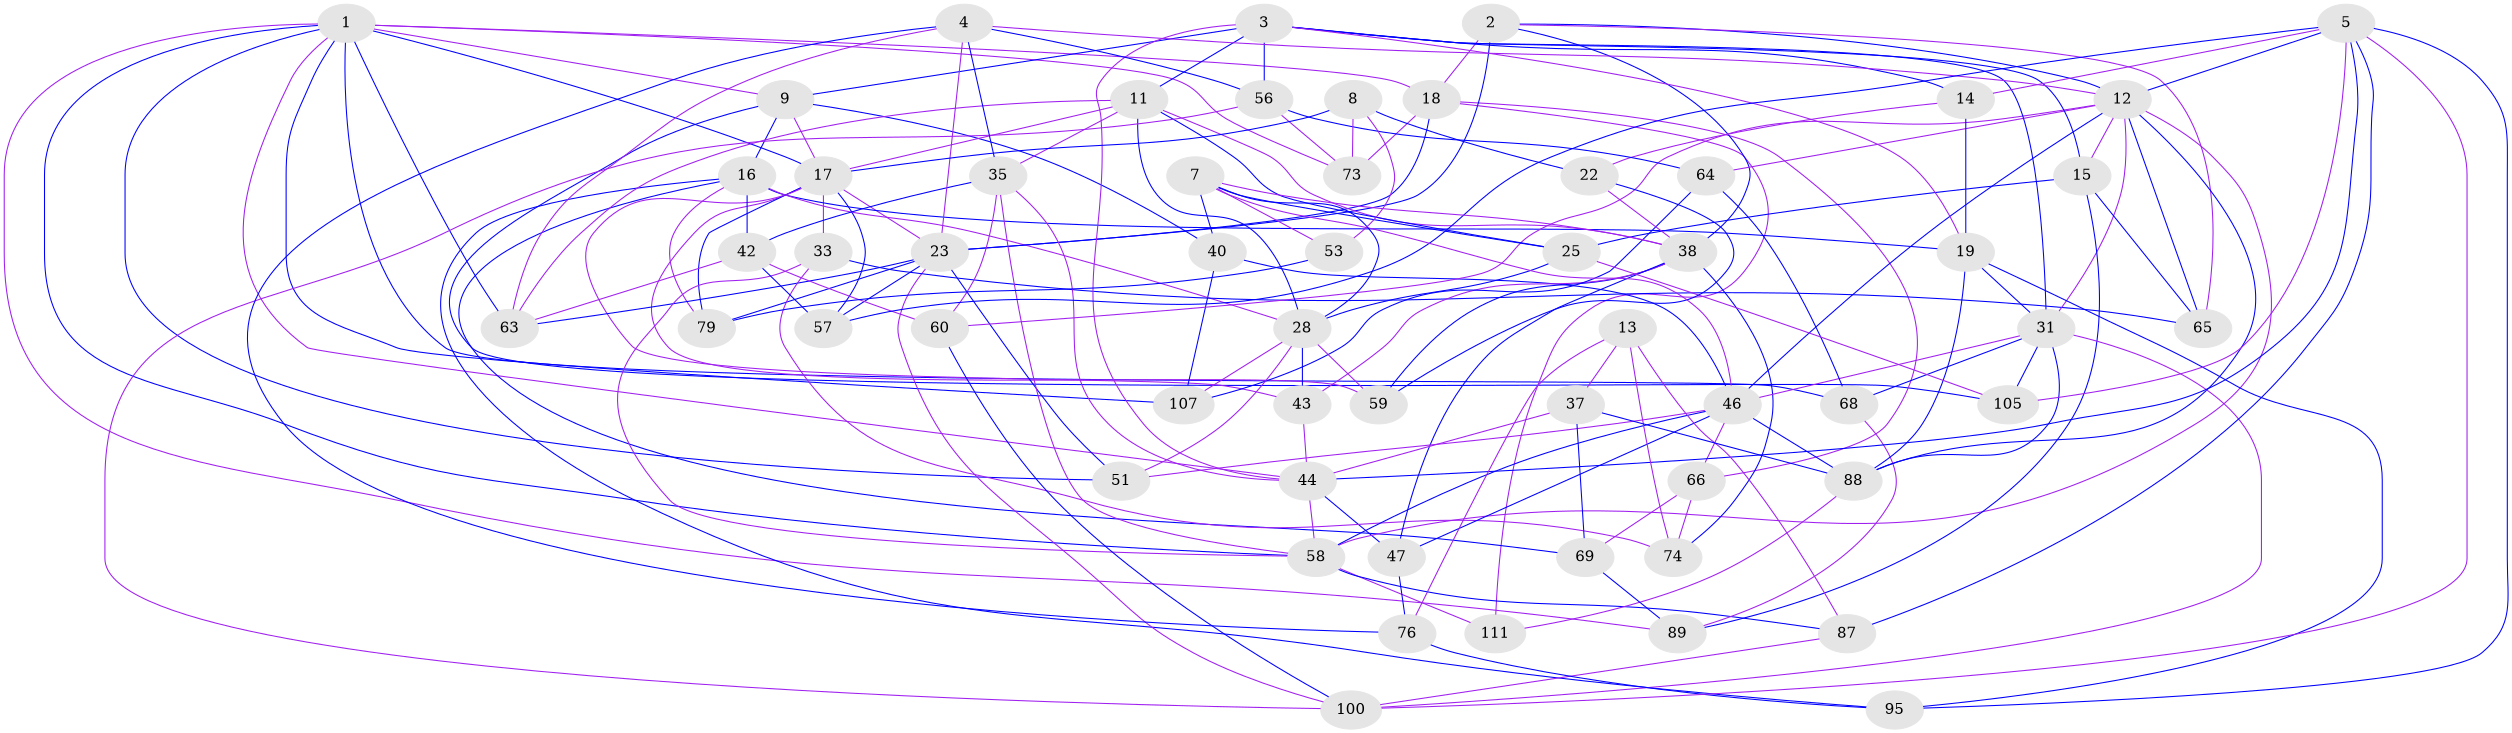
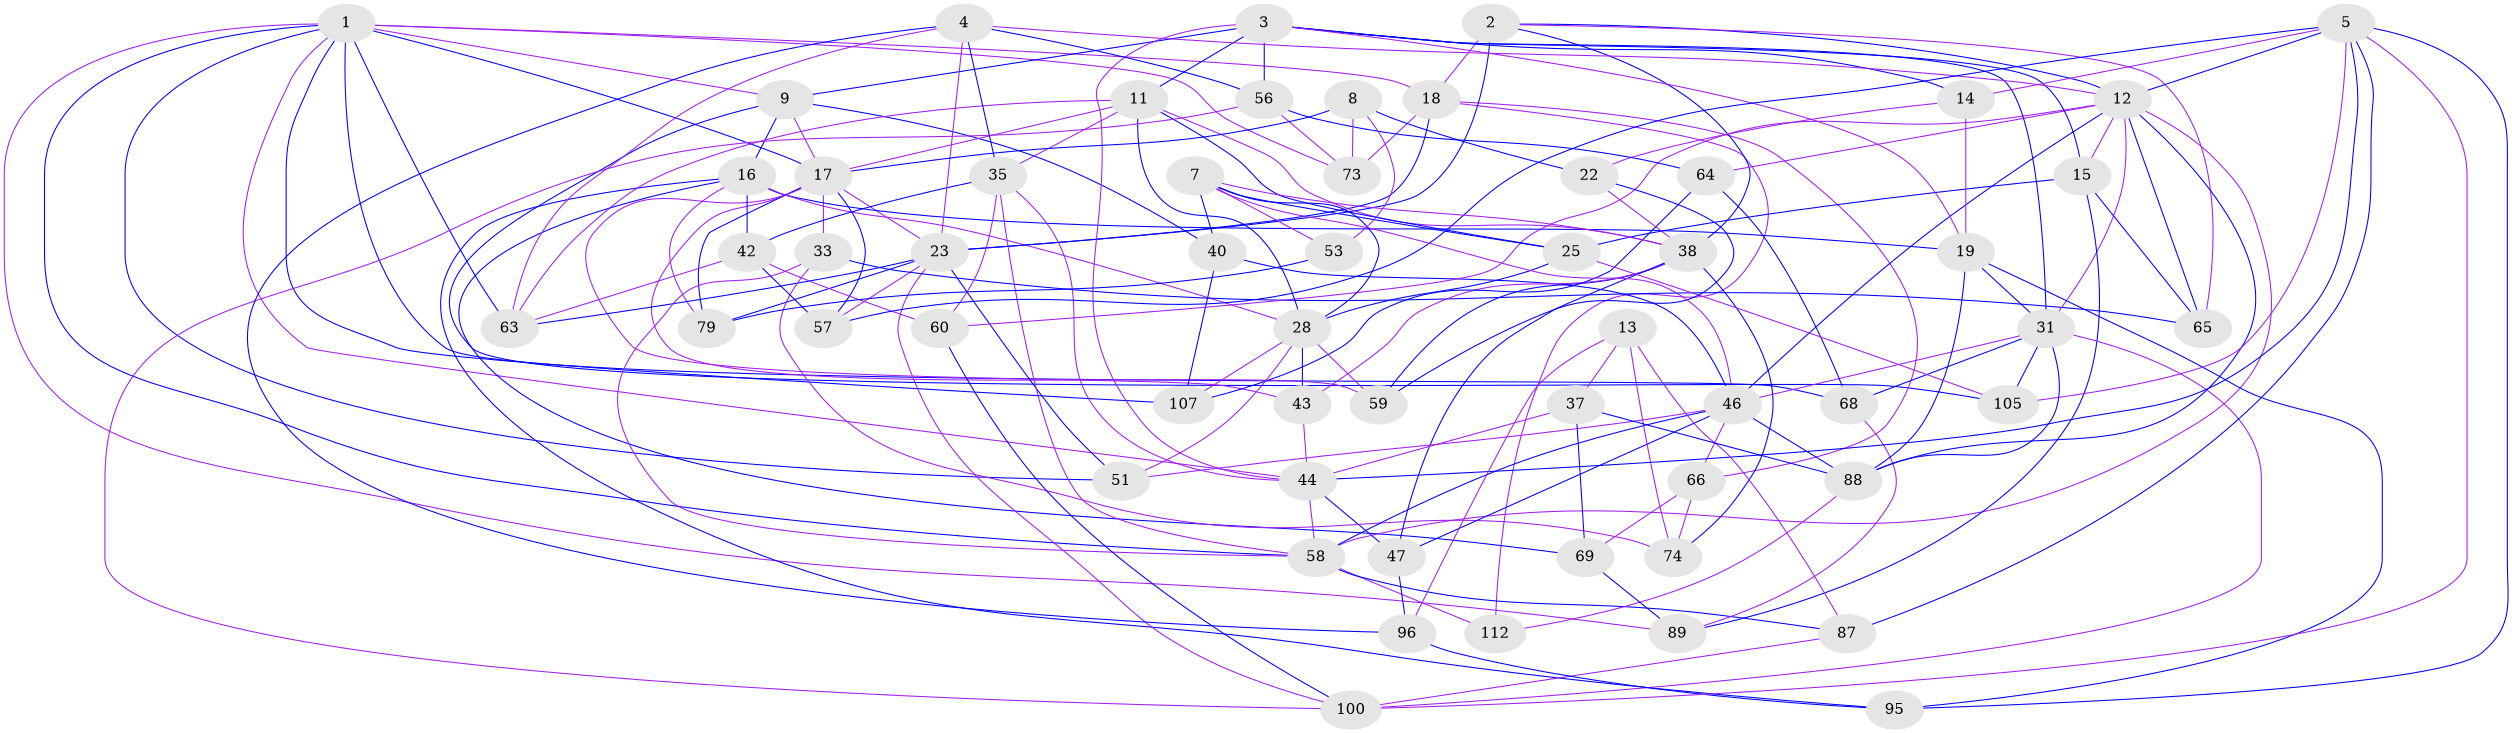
edge "14" -- "19": color blue -> purple
edge "23" -- "57": color blue -> purple
node "76": label "76" -> "96"
node "111": label "111" -> "112"
